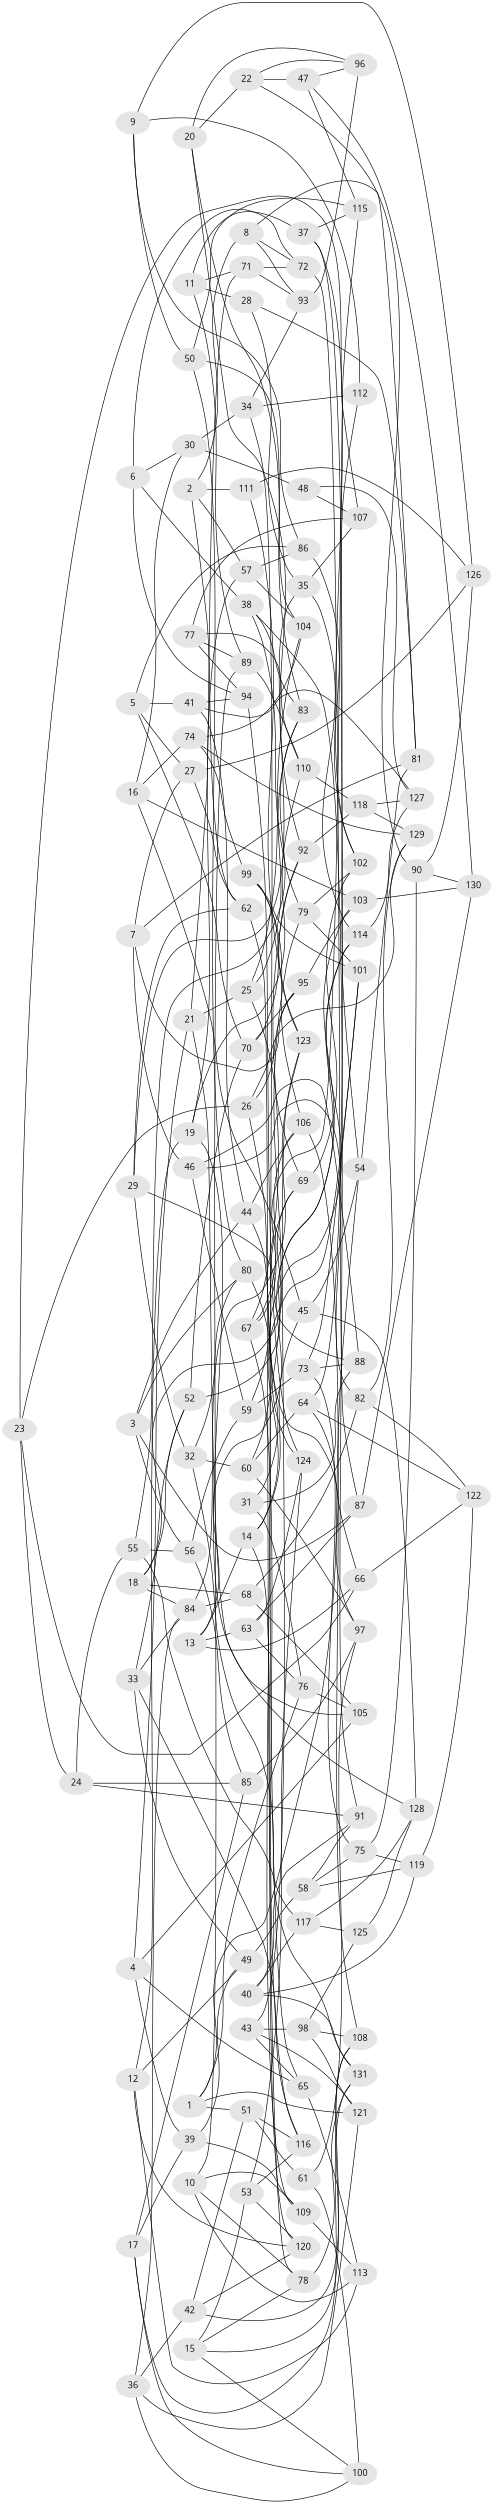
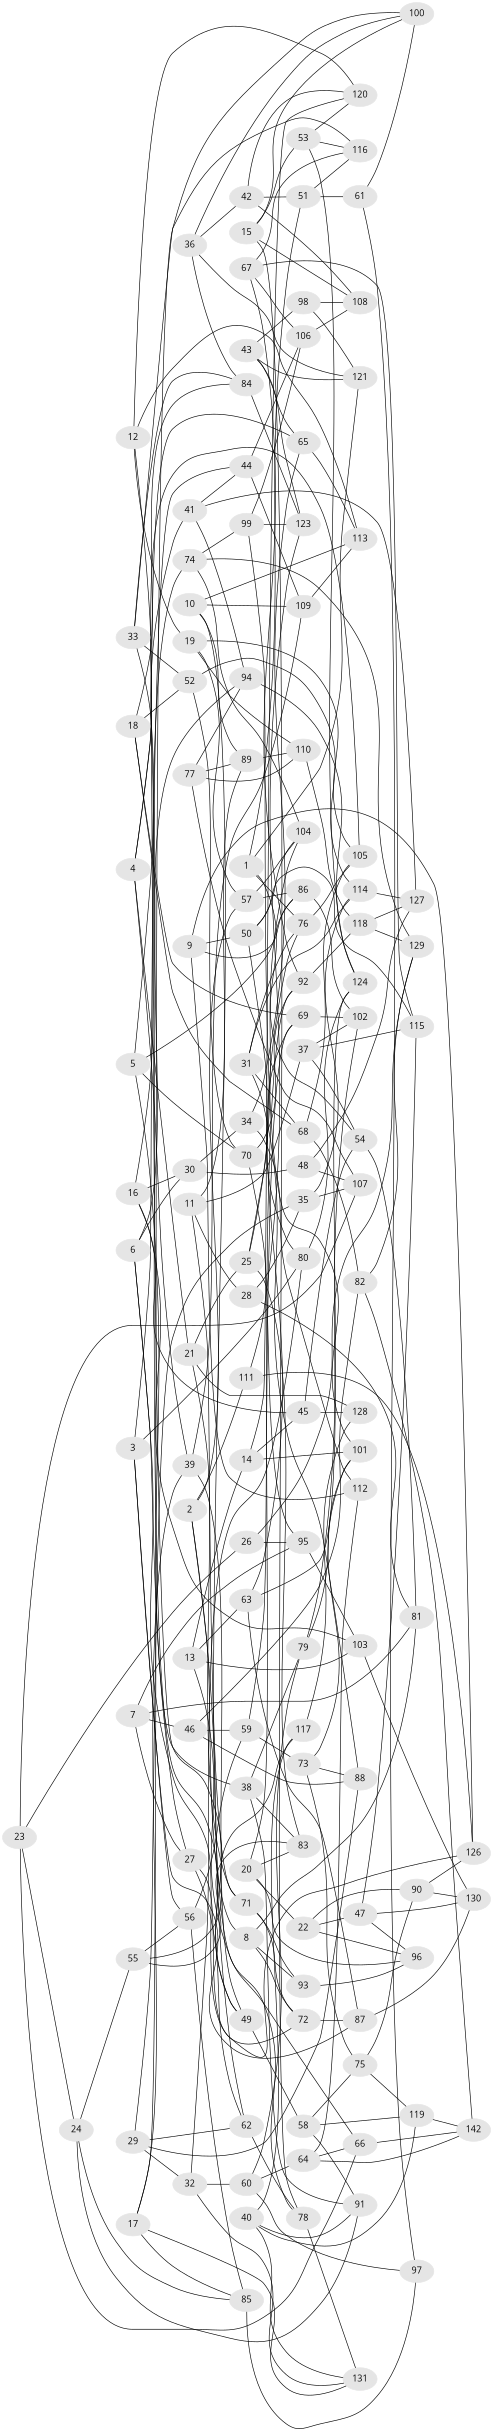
edge "93" -- "34": removed
edge "26" -- "97": removed
node "122": label "122" -> "142"
edge "68" -- "84": now "68" -- "31"
node "125": removed
